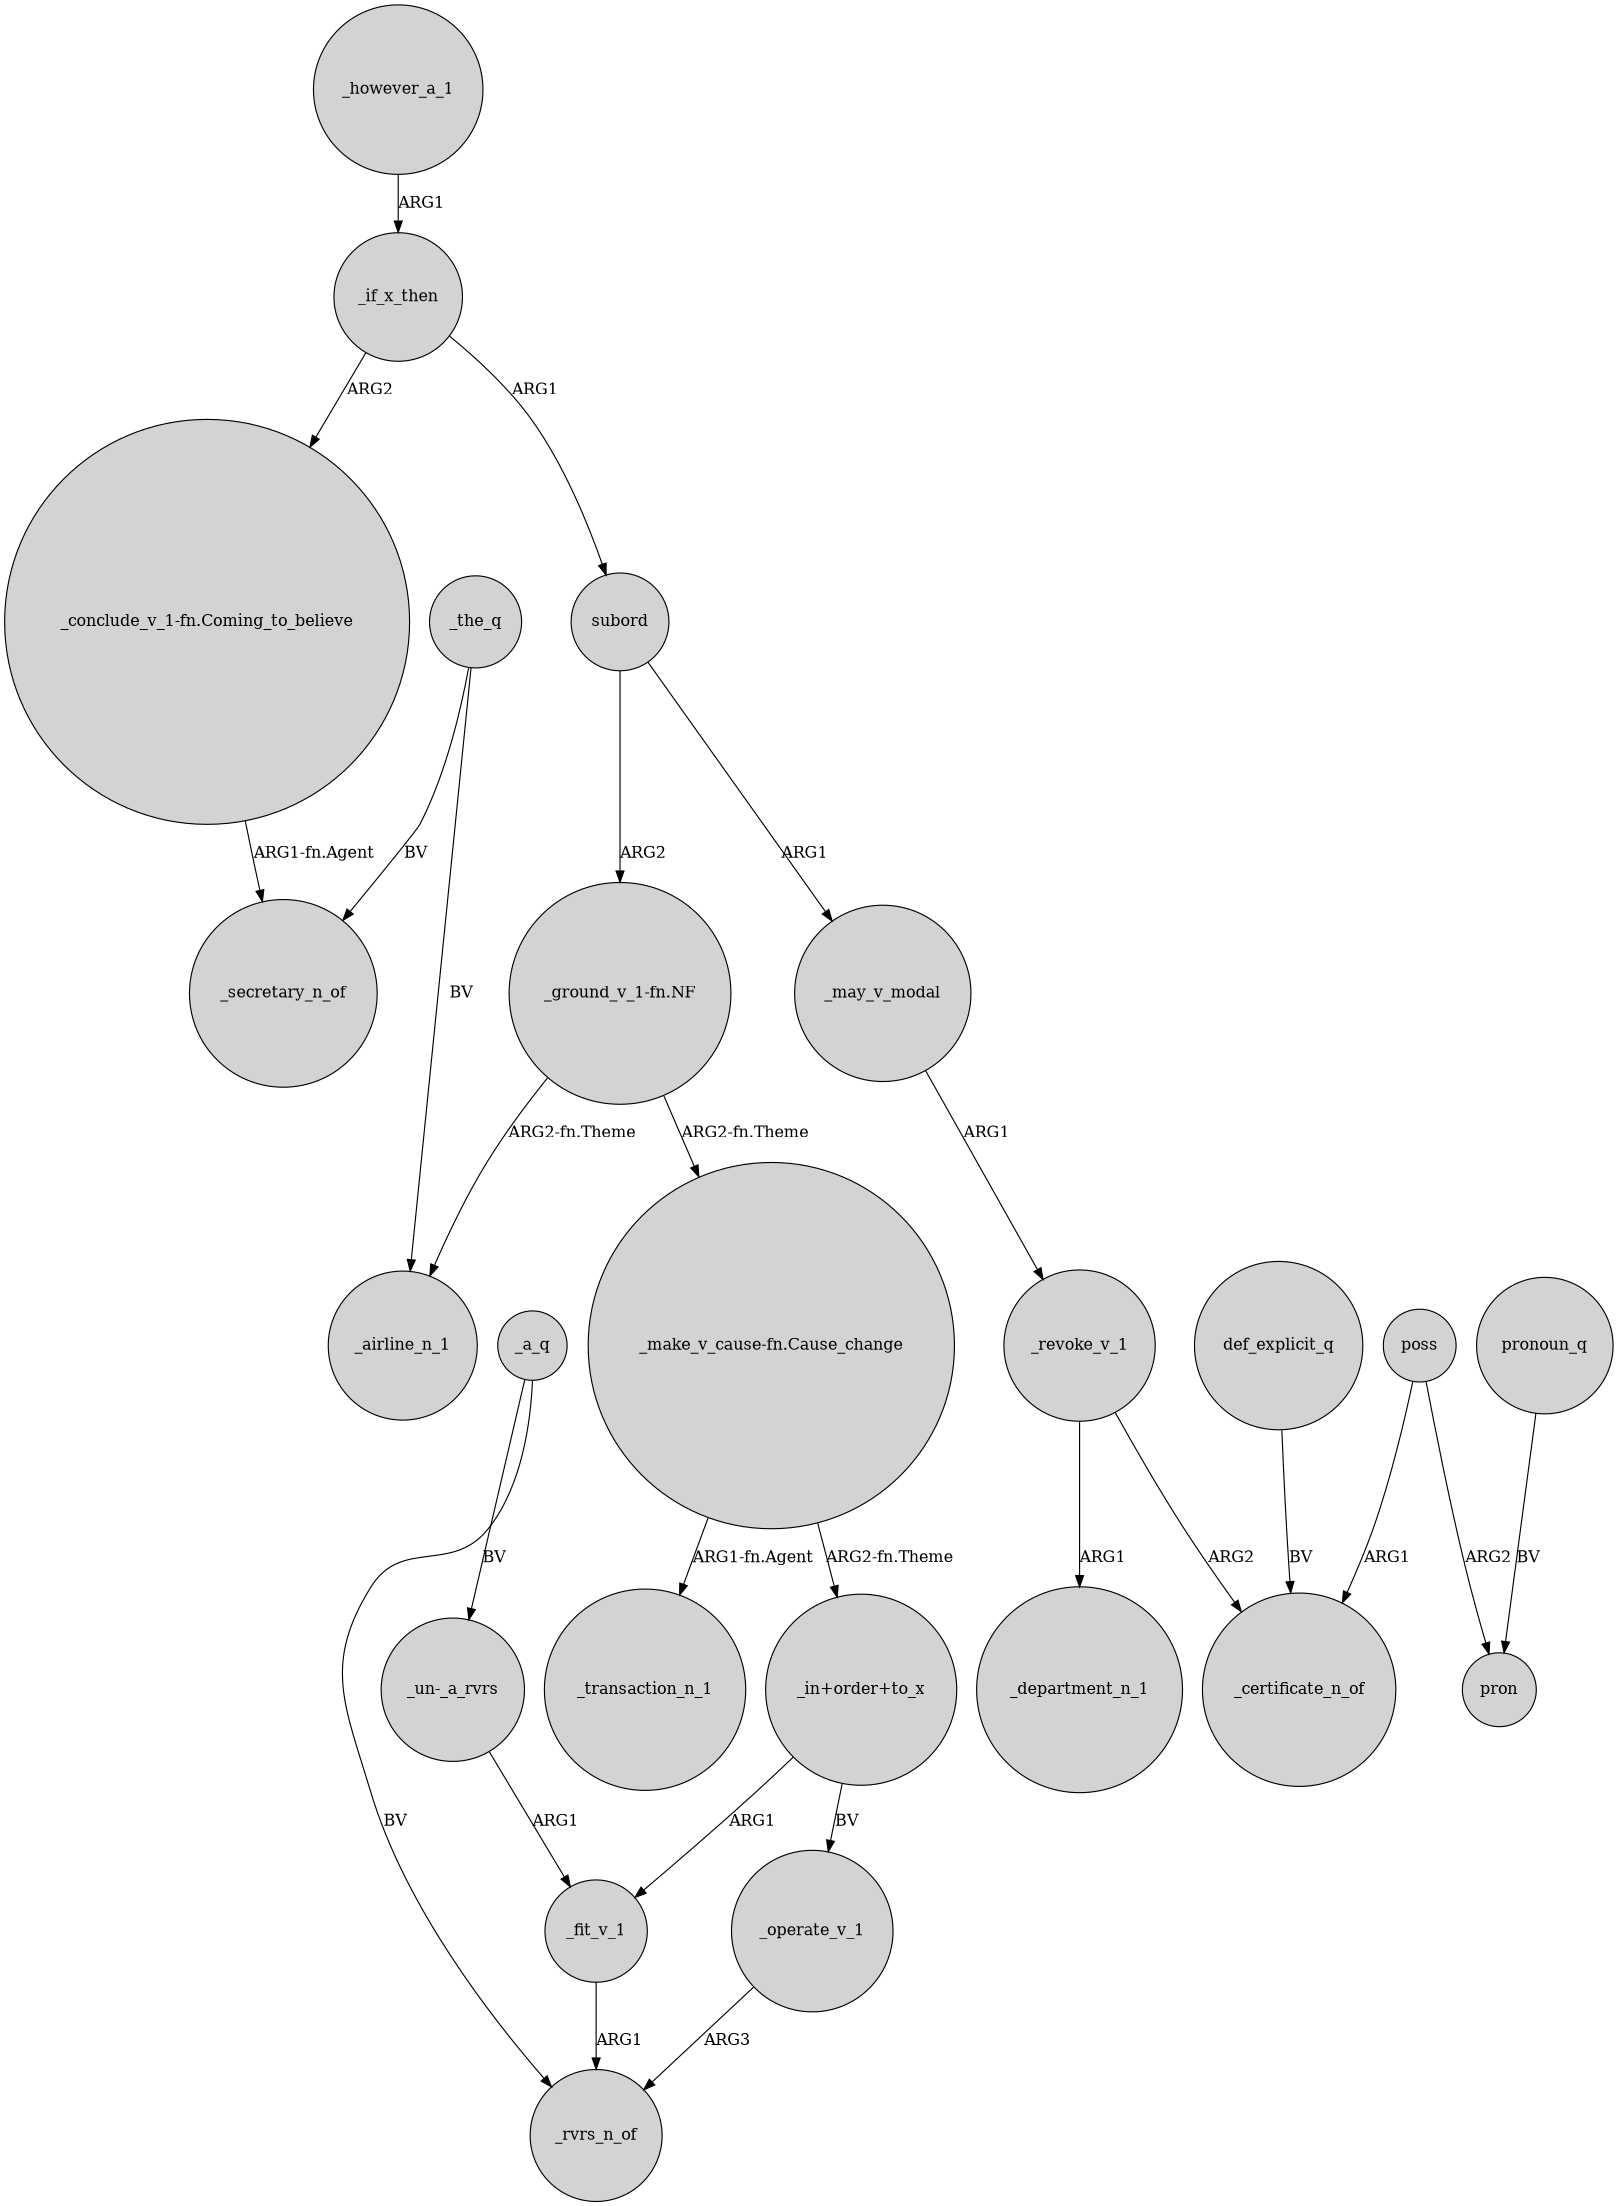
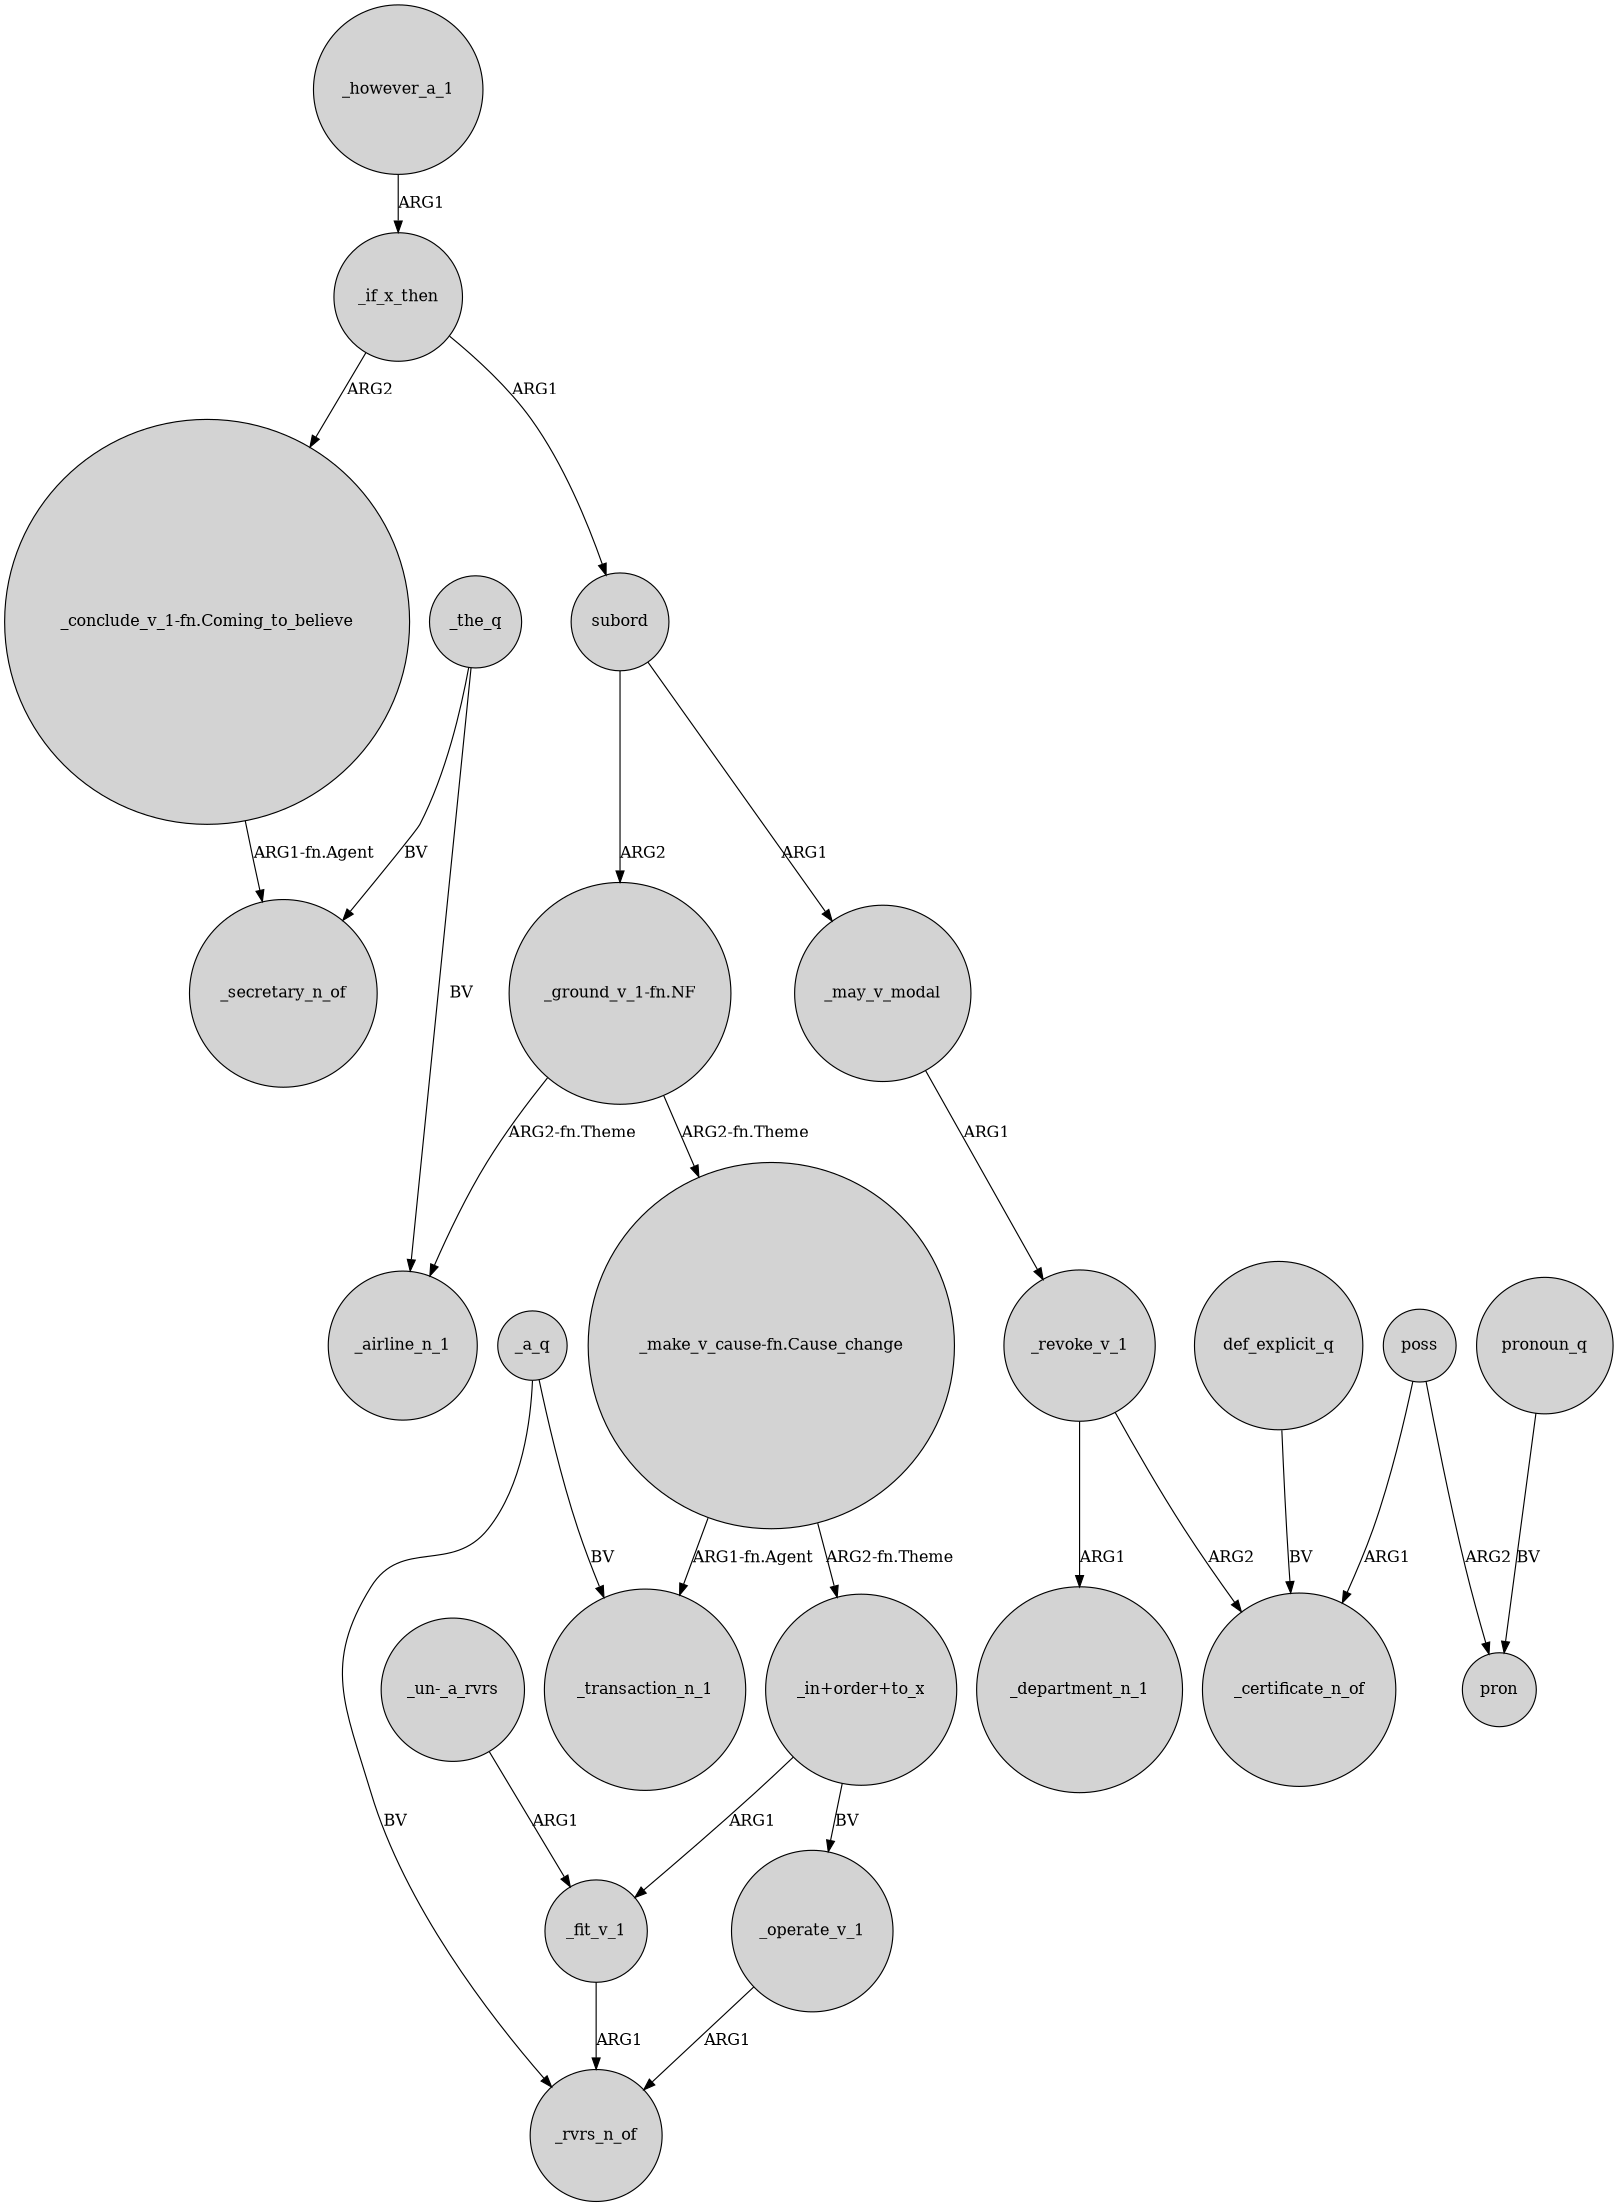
edge "_a_q" -> "_un-_a_rvrs": now "_a_q" -> "_transaction_n_1"
edge "_operate_v_1" -> "_rvrs_n_of": label "ARG3" -> "ARG1"
